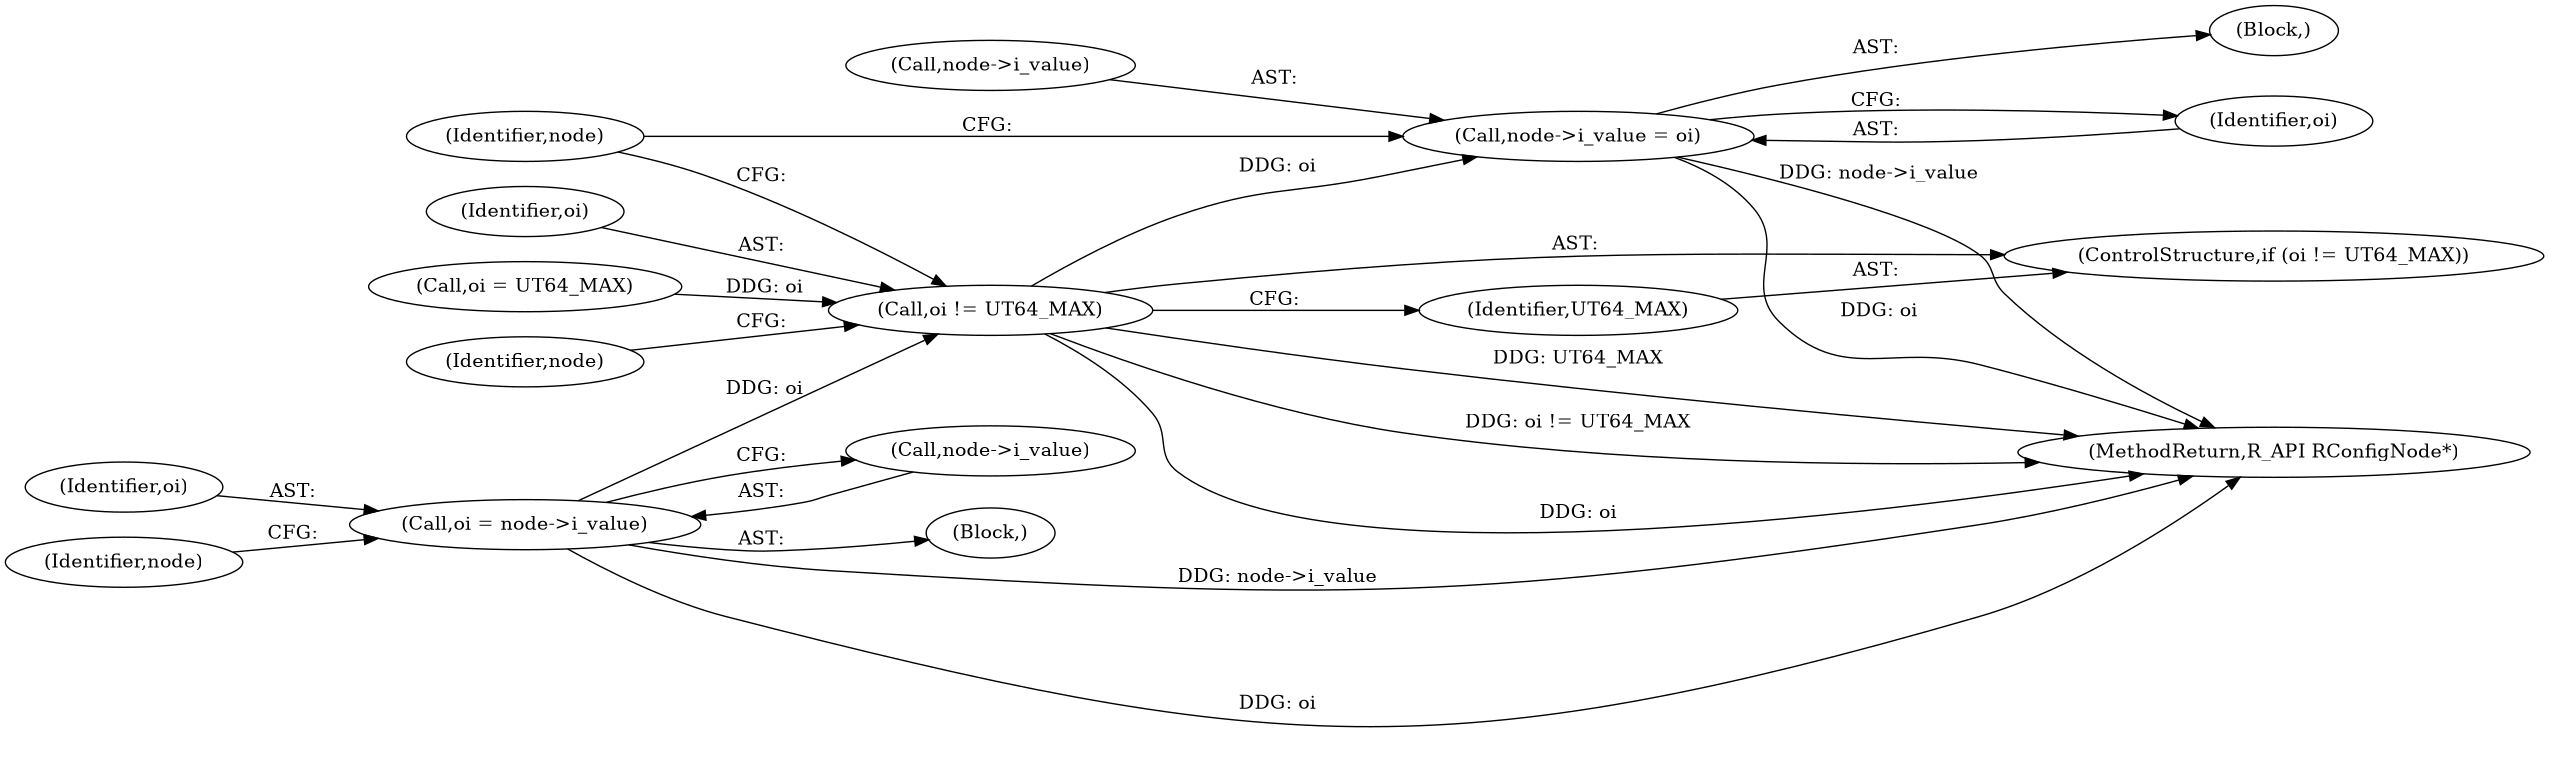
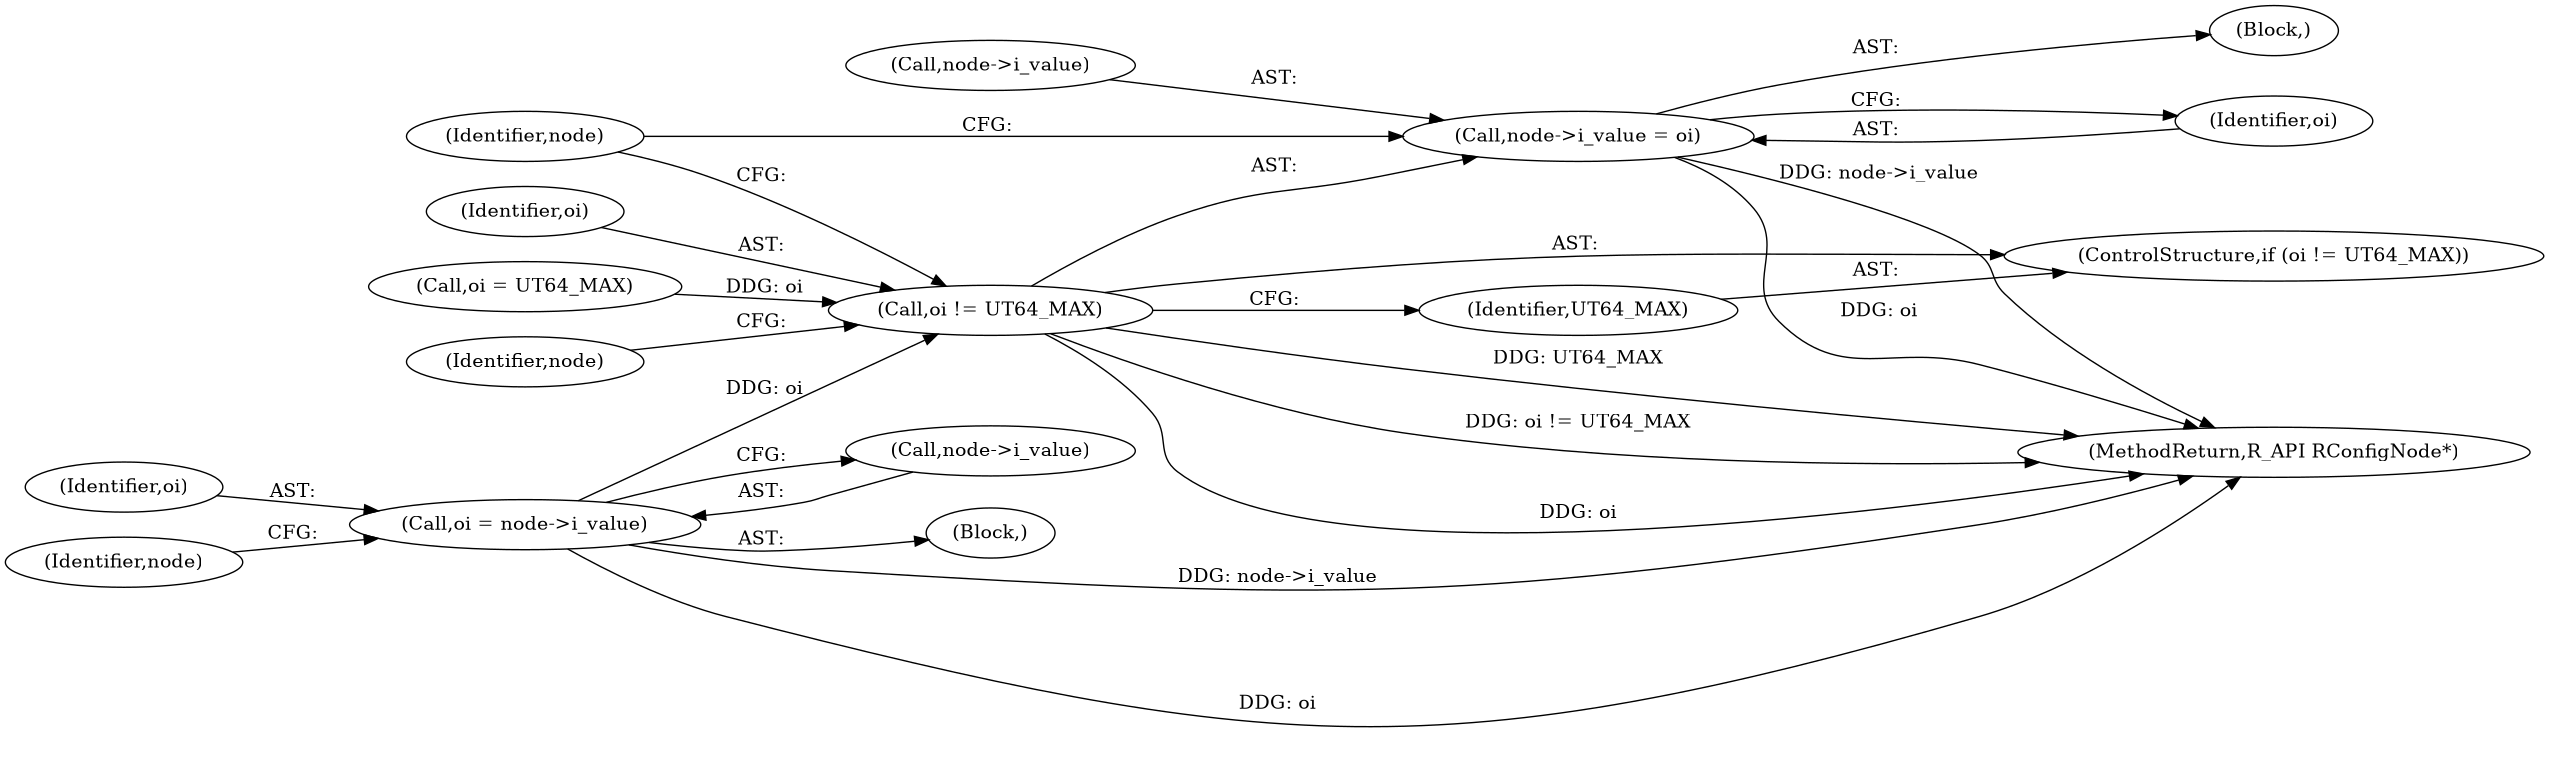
edge "(Call,oi != UT64_MAX)" -> "(Call,node->i_value = oi)": label "DDG: oi" -> "AST: "
